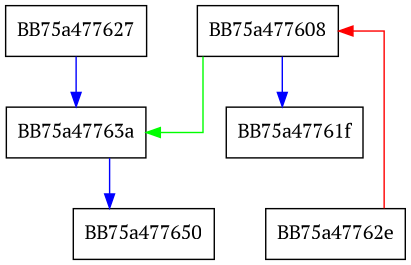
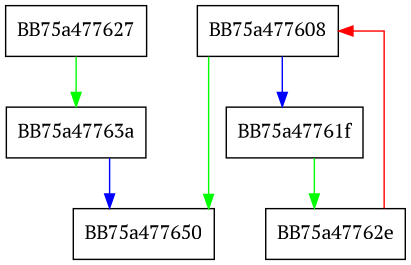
edge "BB75a477627" -> "BB75a47763a": color blue -> green
edge "BB75a477608" -> "BB75a47763a": now "BB75a477608" -> "BB75a477650"
edge "BB75a47761f" -> "BB75a47762e": added
